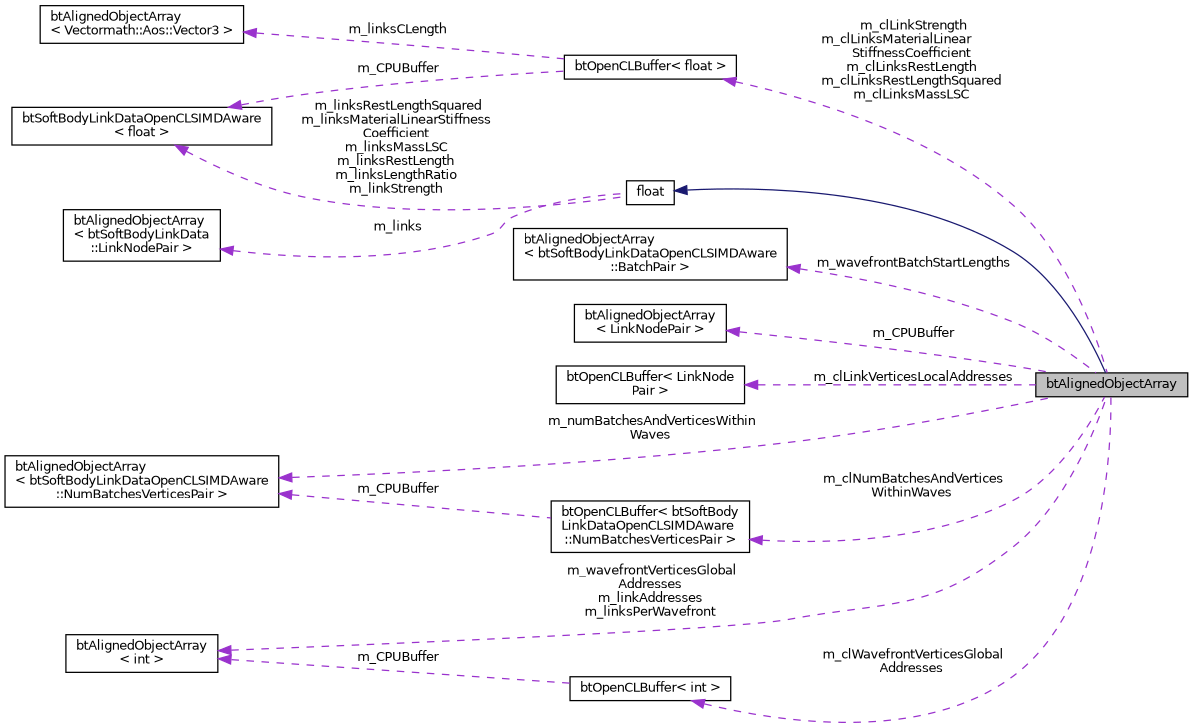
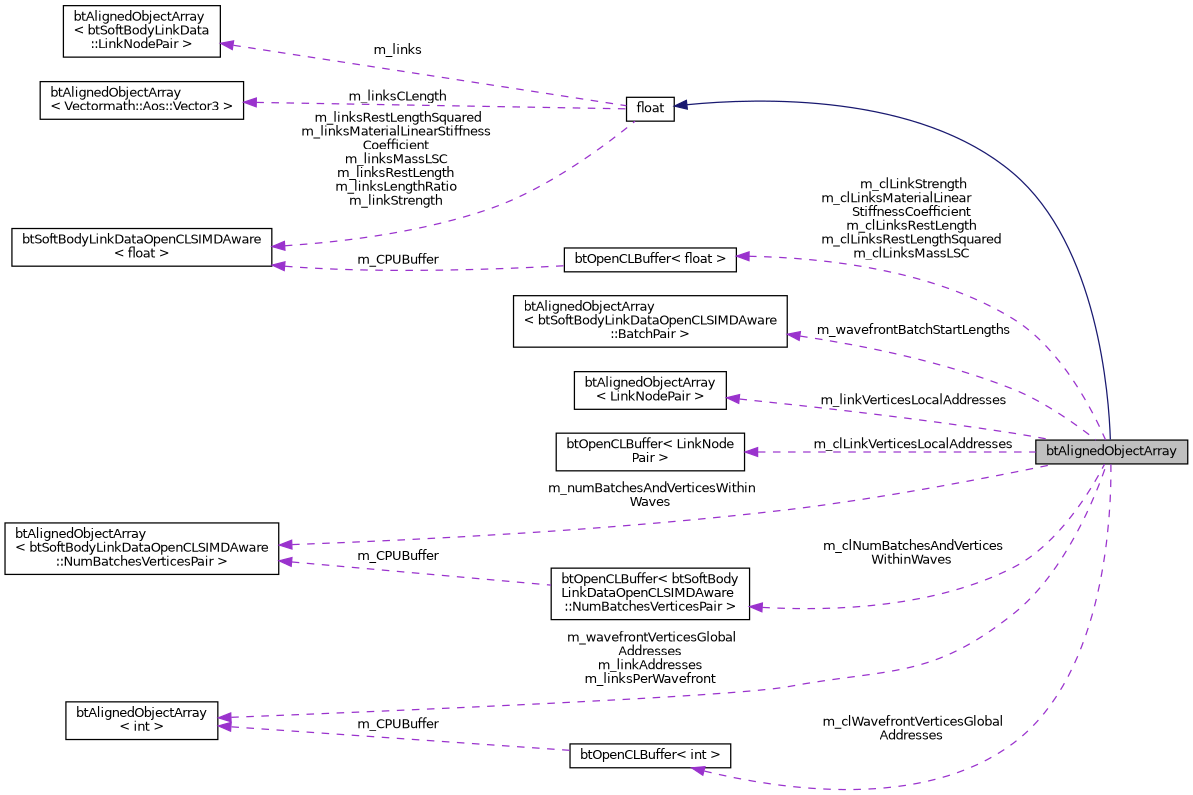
edge "btOpenCLBuffer< float >" -> "btAlignedObjectArray < Vectormath::Aos::Vector3 >": now "float" -> "btAlignedObjectArray < Vectormath::Aos::Vector3 >"
edge "btAlignedObjectArray" -> "btAlignedObjectArray < LinkNodePair >": label " m_CPUBuffer" -> " m_linkVerticesLocalAddresses"
